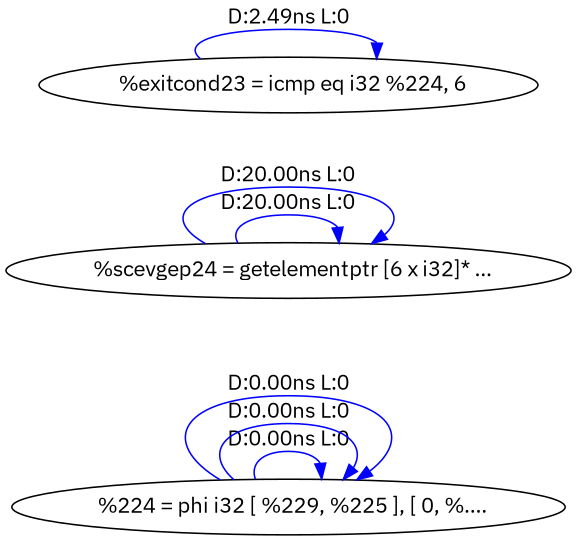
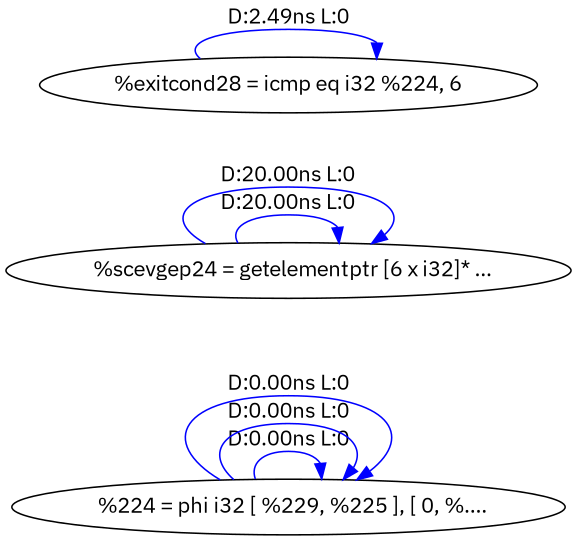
node "%exitcond23 = icmp eq i32 %224, 6": label "%exitcond23 = icmp eq i32 %224, 6" -> "%exitcond28 = icmp eq i32 %224, 6"
